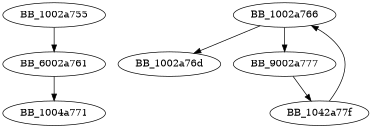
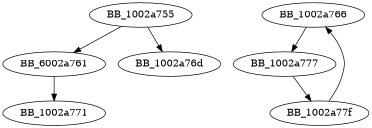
edge "BB_1002a766" -> "BB_1002a76d": now "BB_1002a755" -> "BB_1002a76d"
node "BB_9002a777": label "BB_9002a777" -> "BB_1002a777"
node "BB_1004a771": label "BB_1004a771" -> "BB_1002a771"
node "BB_1042a77f": label "BB_1042a77f" -> "BB_1002a77f"
